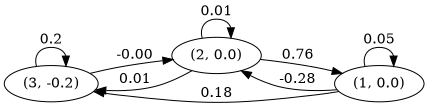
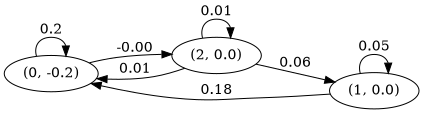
edge "(2, 0.0)" -> "(1, 0.0)": label "0.76" -> "0.06"
node "(3, -0.2)": label "(3, -0.2)" -> "(0, -0.2)"
edge "(1, 0.0)" -> "(2, 0.0)": removed, label "-0.28"
